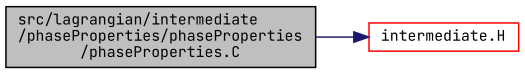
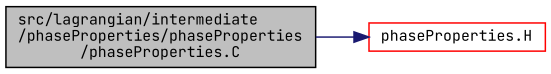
node "intermediate.H": label "intermediate.H" -> "phaseProperties.H"
